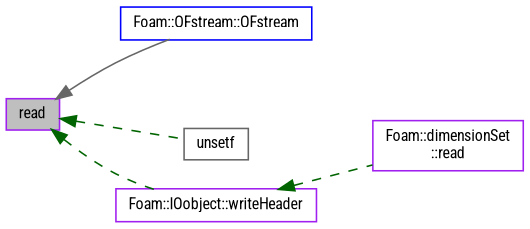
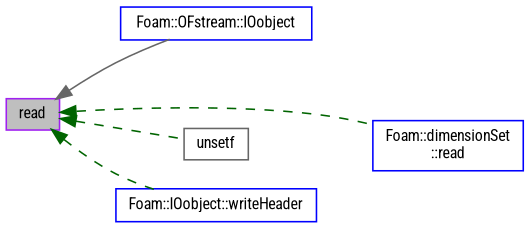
node "Foam::OFstream::OFstream": label "Foam::OFstream::OFstream" -> "Foam::OFstream::IOobject"
node "Foam::dimensionSet ::read": color purple -> blue
edge "Foam::dimensionSet ::read" -> "Foam::IOobject::writeHeader": now "Foam::dimensionSet ::read" -> "read"
node "Foam::IOobject::writeHeader": color purple -> blue
